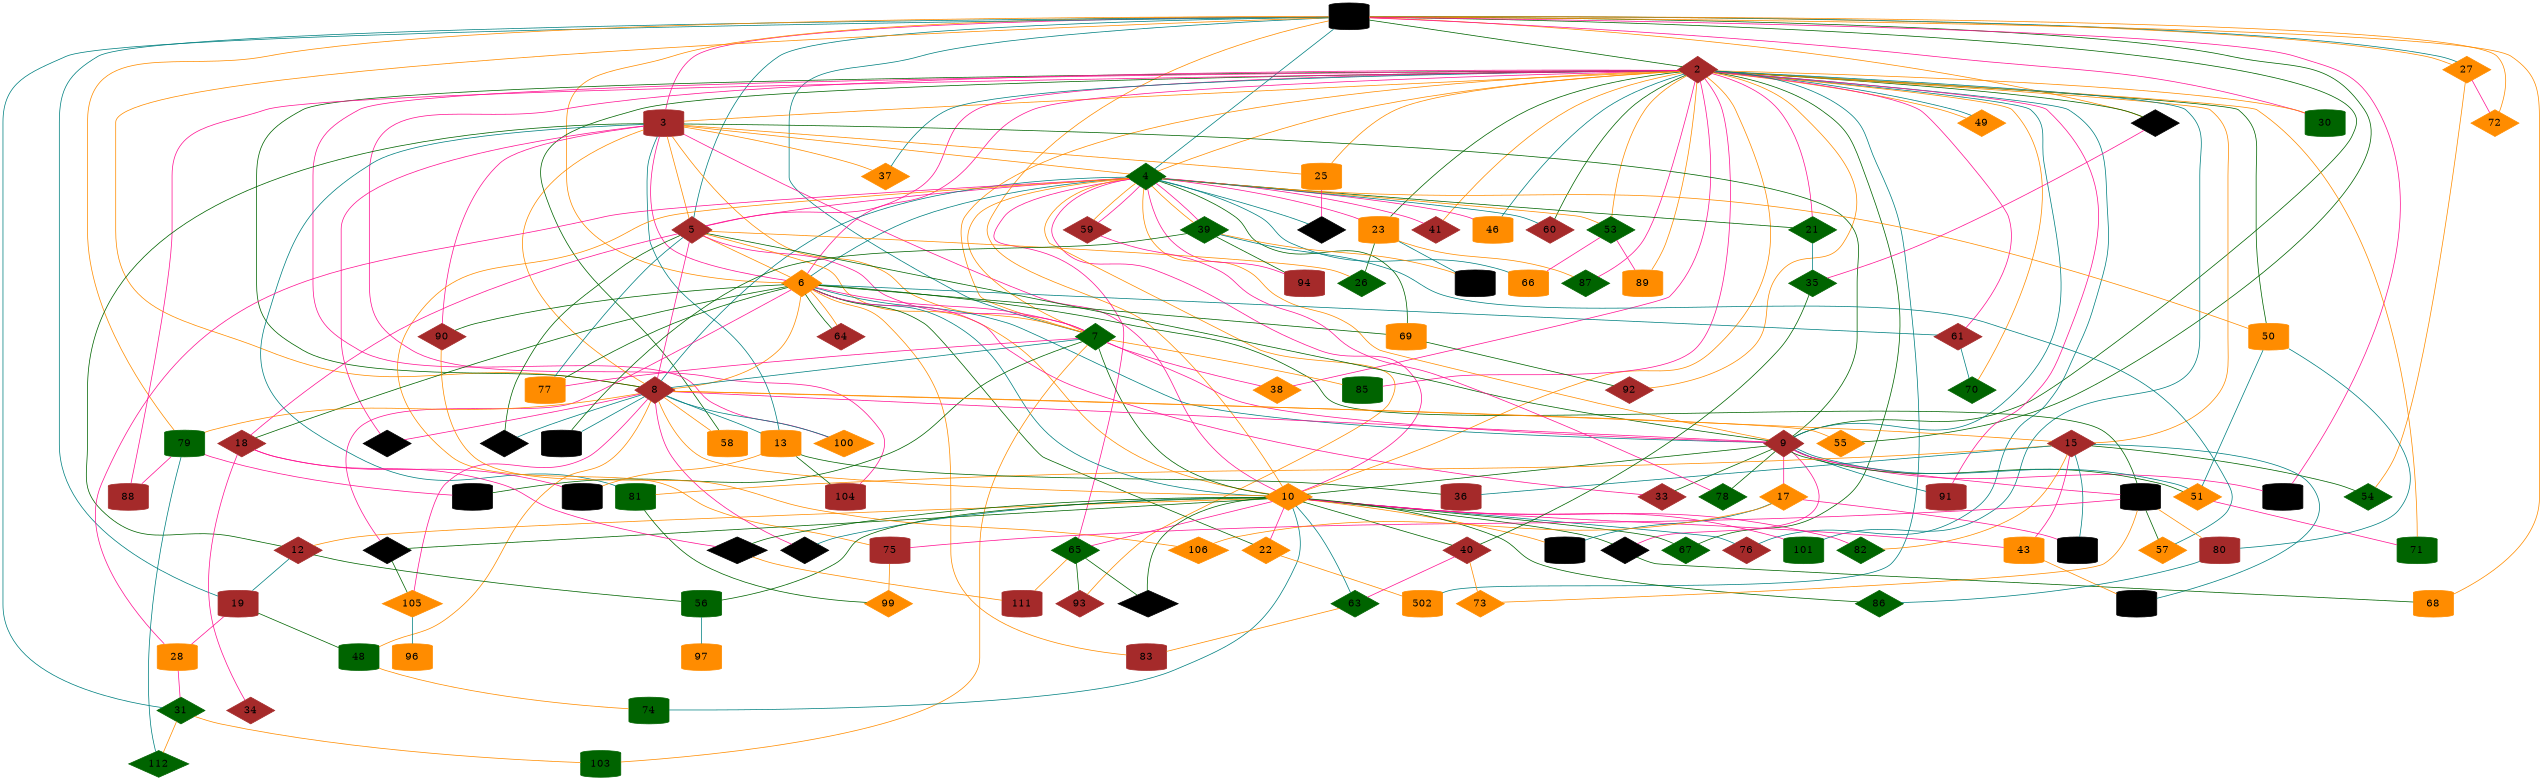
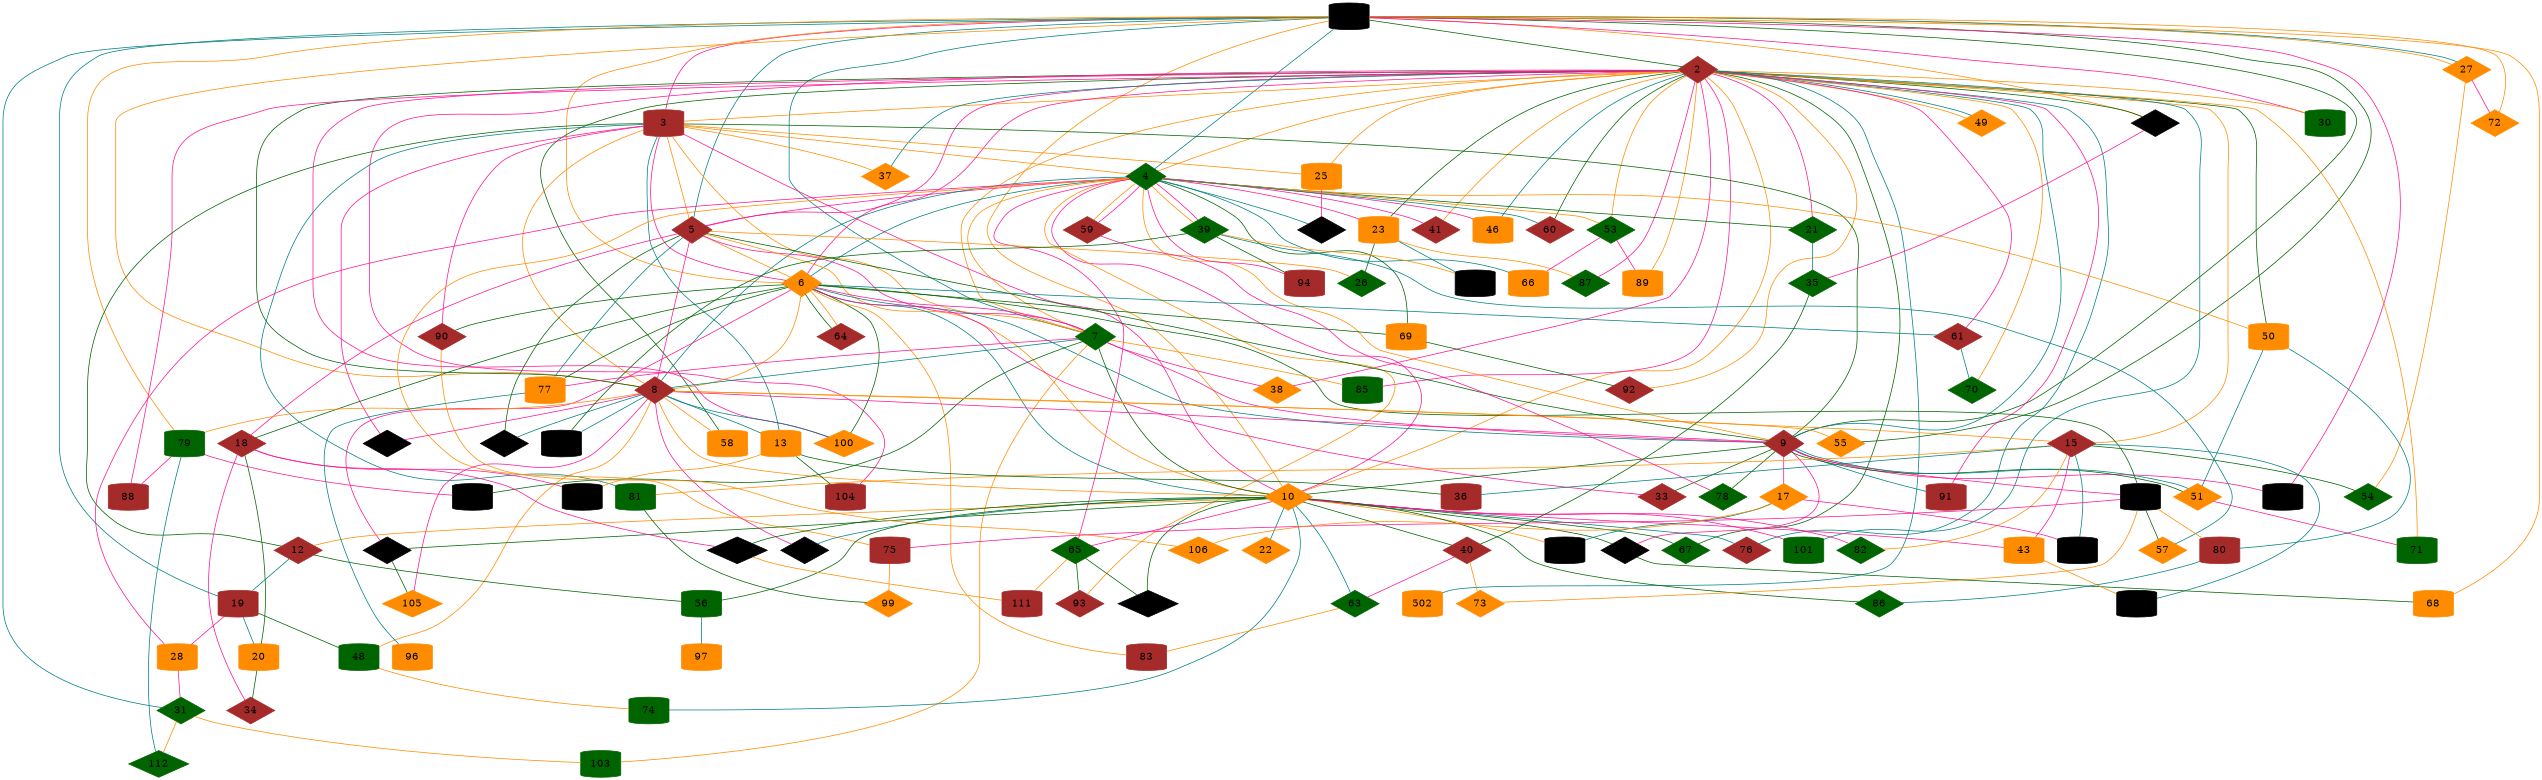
edge "6" -- "22": now "6" -- "100"
edge "10" -- "22": color deeppink -> teal
edge "22" -- "502": removed
edge "105" -- "96": now "77" -- "96"
node "20": added
